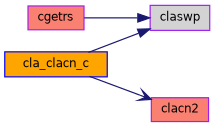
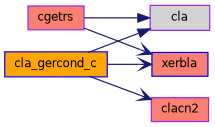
node "claswp": label "claswp" -> "cla"
node "cla_clacn_c": label "cla_clacn_c" -> "cla_gercond_c"
node "xerbla": added
